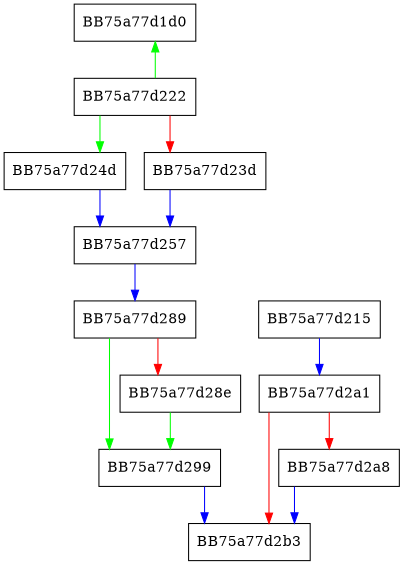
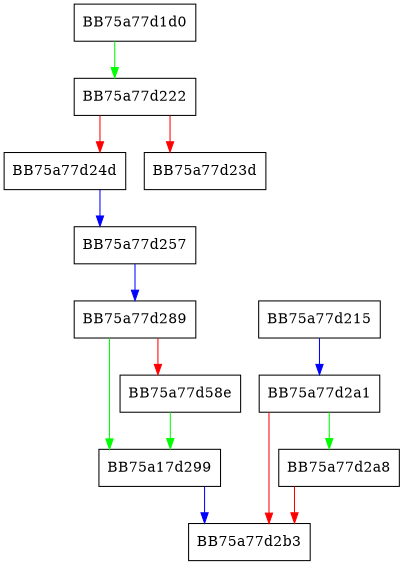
edge "BB75a77d222" -> "BB75a77d1d0": reversed
edge "BB75a77d222" -> "BB75a77d24d": color green -> red
edge "BB75a77d23d" -> "BB75a77d257": removed
node "BB75a77d28e": label "BB75a77d28e" -> "BB75a77d58e"
edge "BB75a77d2a1" -> "BB75a77d2a8": color red -> green
node "BB75a77d299": label "BB75a77d299" -> "BB75a17d299"
edge "BB75a77d2a8" -> "BB75a77d2b3": color blue -> red
